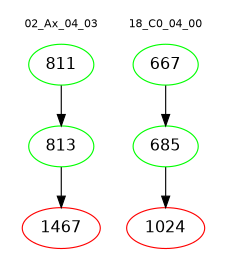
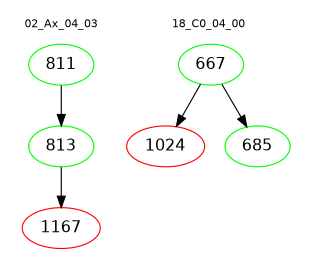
edge "685" -> "1024": now "667" -> "1024"
node "1467": label "1467" -> "1167"
